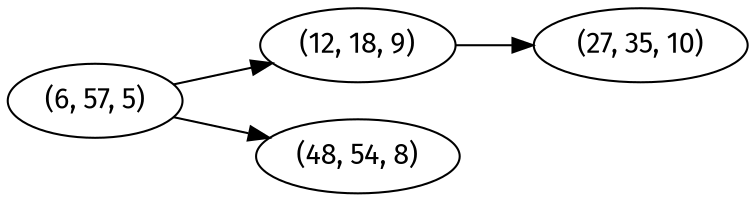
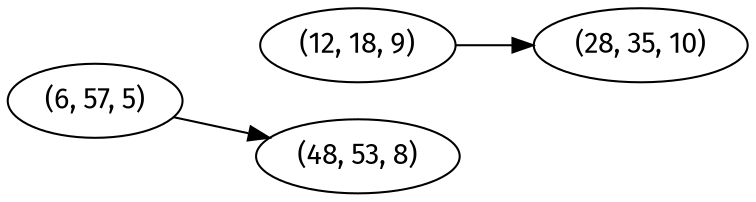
node "(27, 35, 10)": label "(27, 35, 10)" -> "(28, 35, 10)"
edge "(6, 57, 5)" -> "(12, 18, 9)": removed
node "(48, 54, 8)": label "(48, 54, 8)" -> "(48, 53, 8)"
